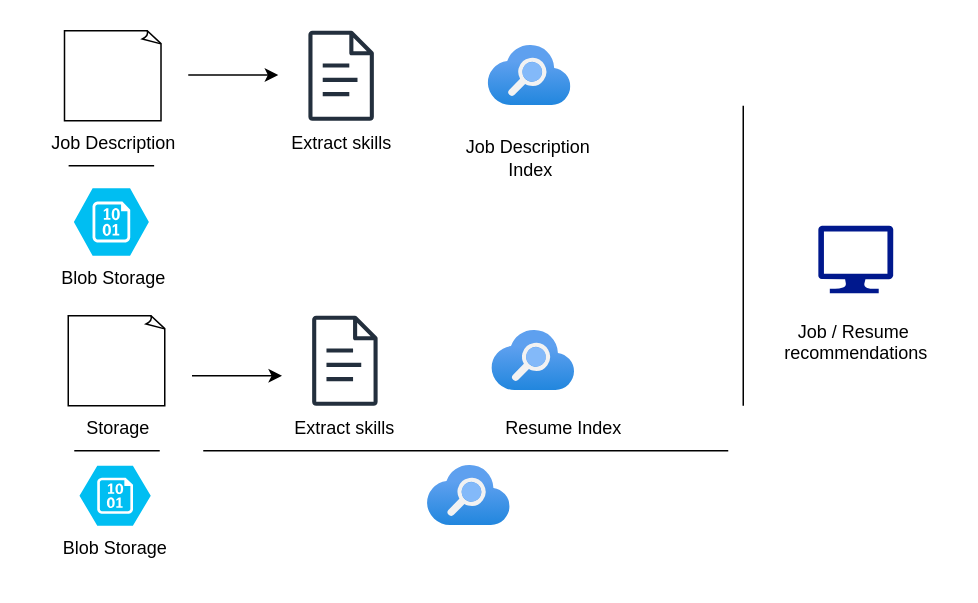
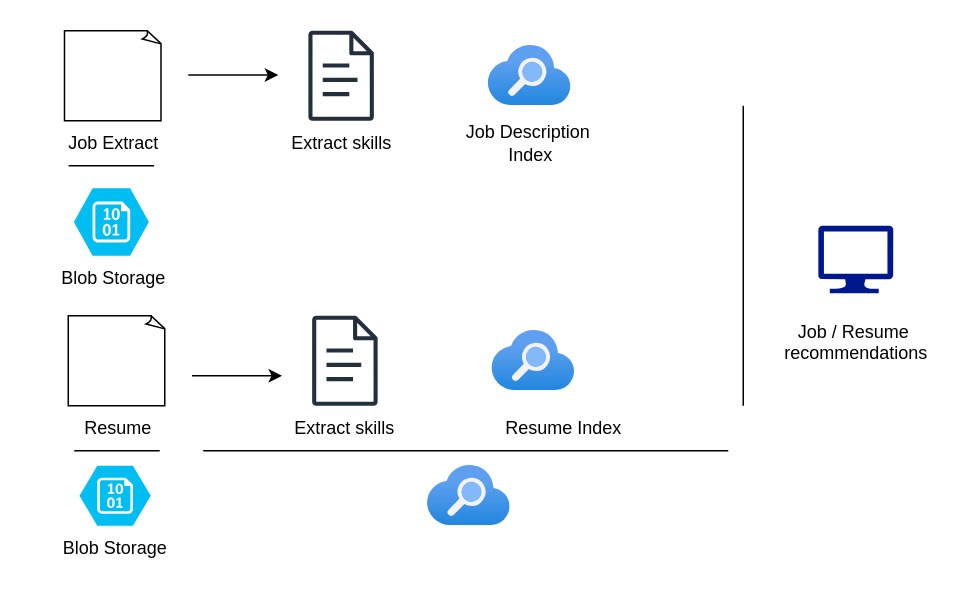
node "Job Description": label "Job Description" -> "Job Extract"
node "Job Description Index": moved (530, 158) -> (530, 143)
node "Storage": label "Storage" -> "Resume"
